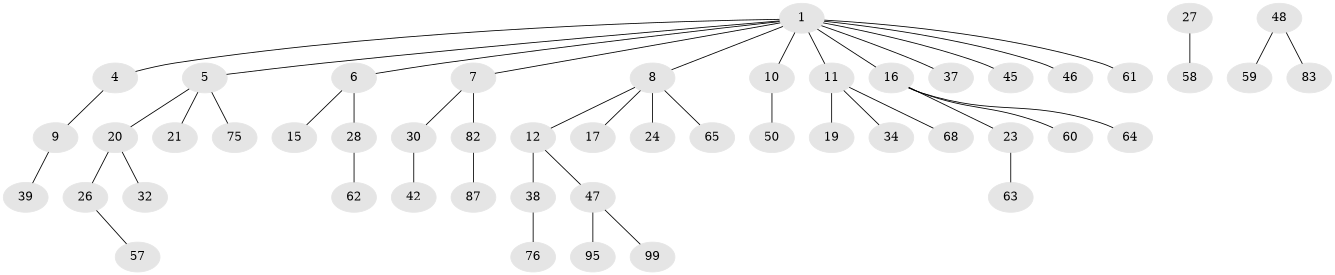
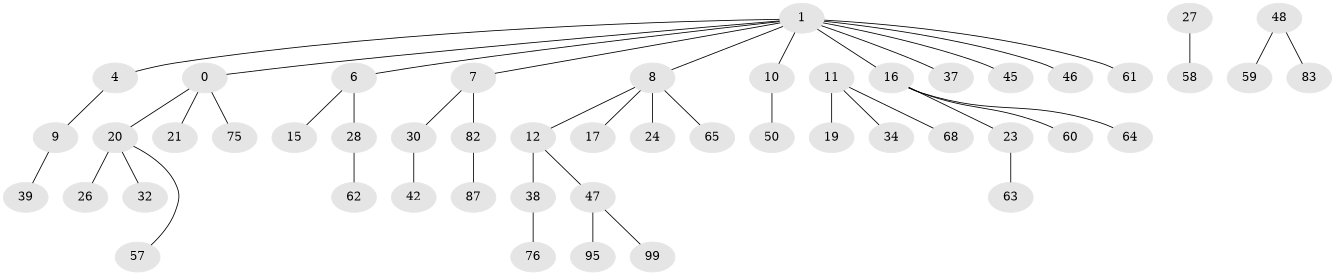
edge "1" -- "11": removed
node "5": label "5" -> "0"
edge "26" -- "57": now "20" -- "57"
